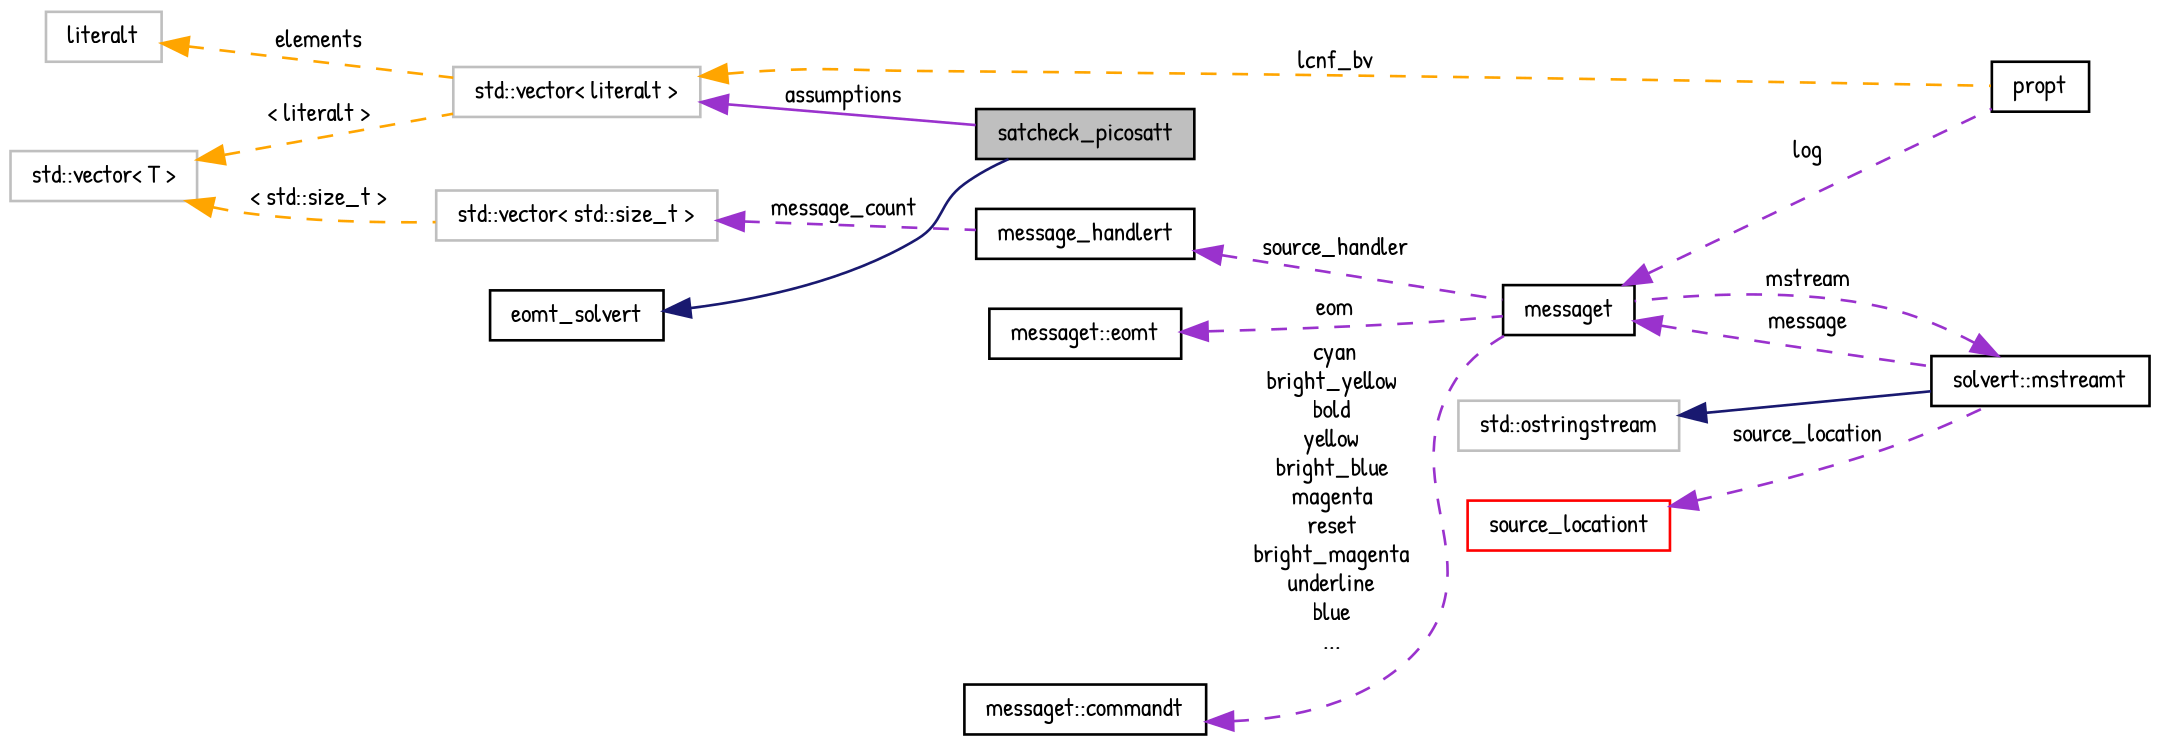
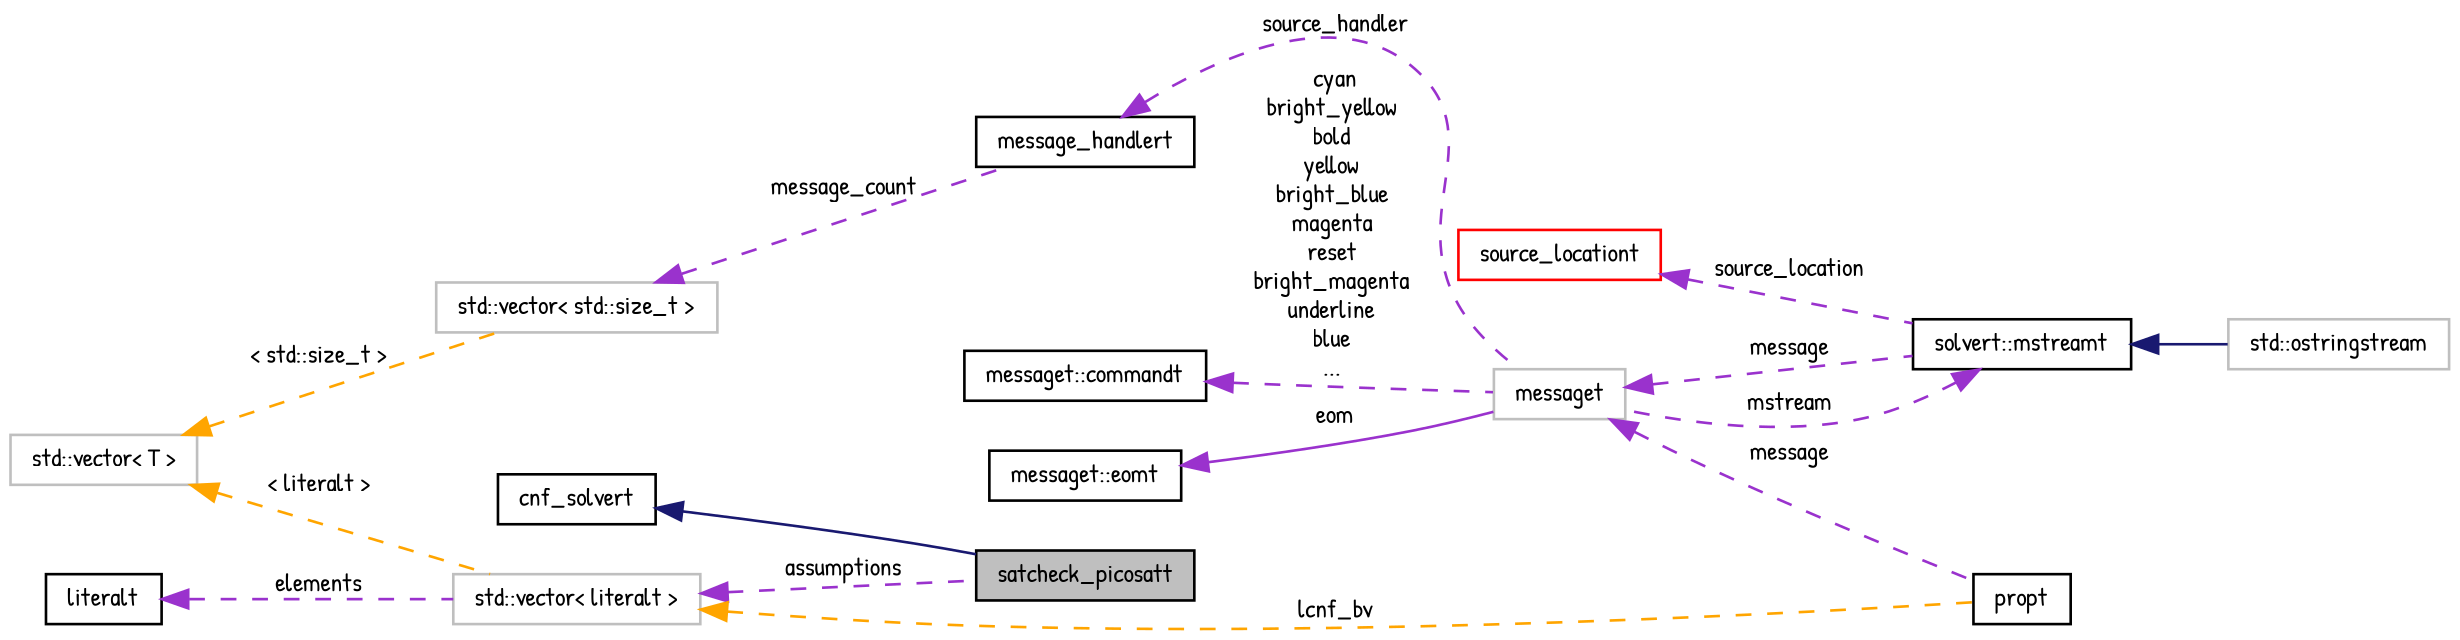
node "literalt": color grey75 -> black
edge "std::vector< literalt >" -> "literalt": color orange -> darkorchid3
edge "satcheck_picosatt" -> "std::vector< literalt >": style solid -> dashed
edge "propt" -> "messaget": label " log" -> " message"
node "messaget": color black -> grey75
node "eomt_solvert": label "eomt_solvert" -> "cnf_solvert"
edge "messaget" -> "messaget::eomt": style dashed -> solid
edge "solvert::mstreamt" -> "std::ostringstream": reversed
